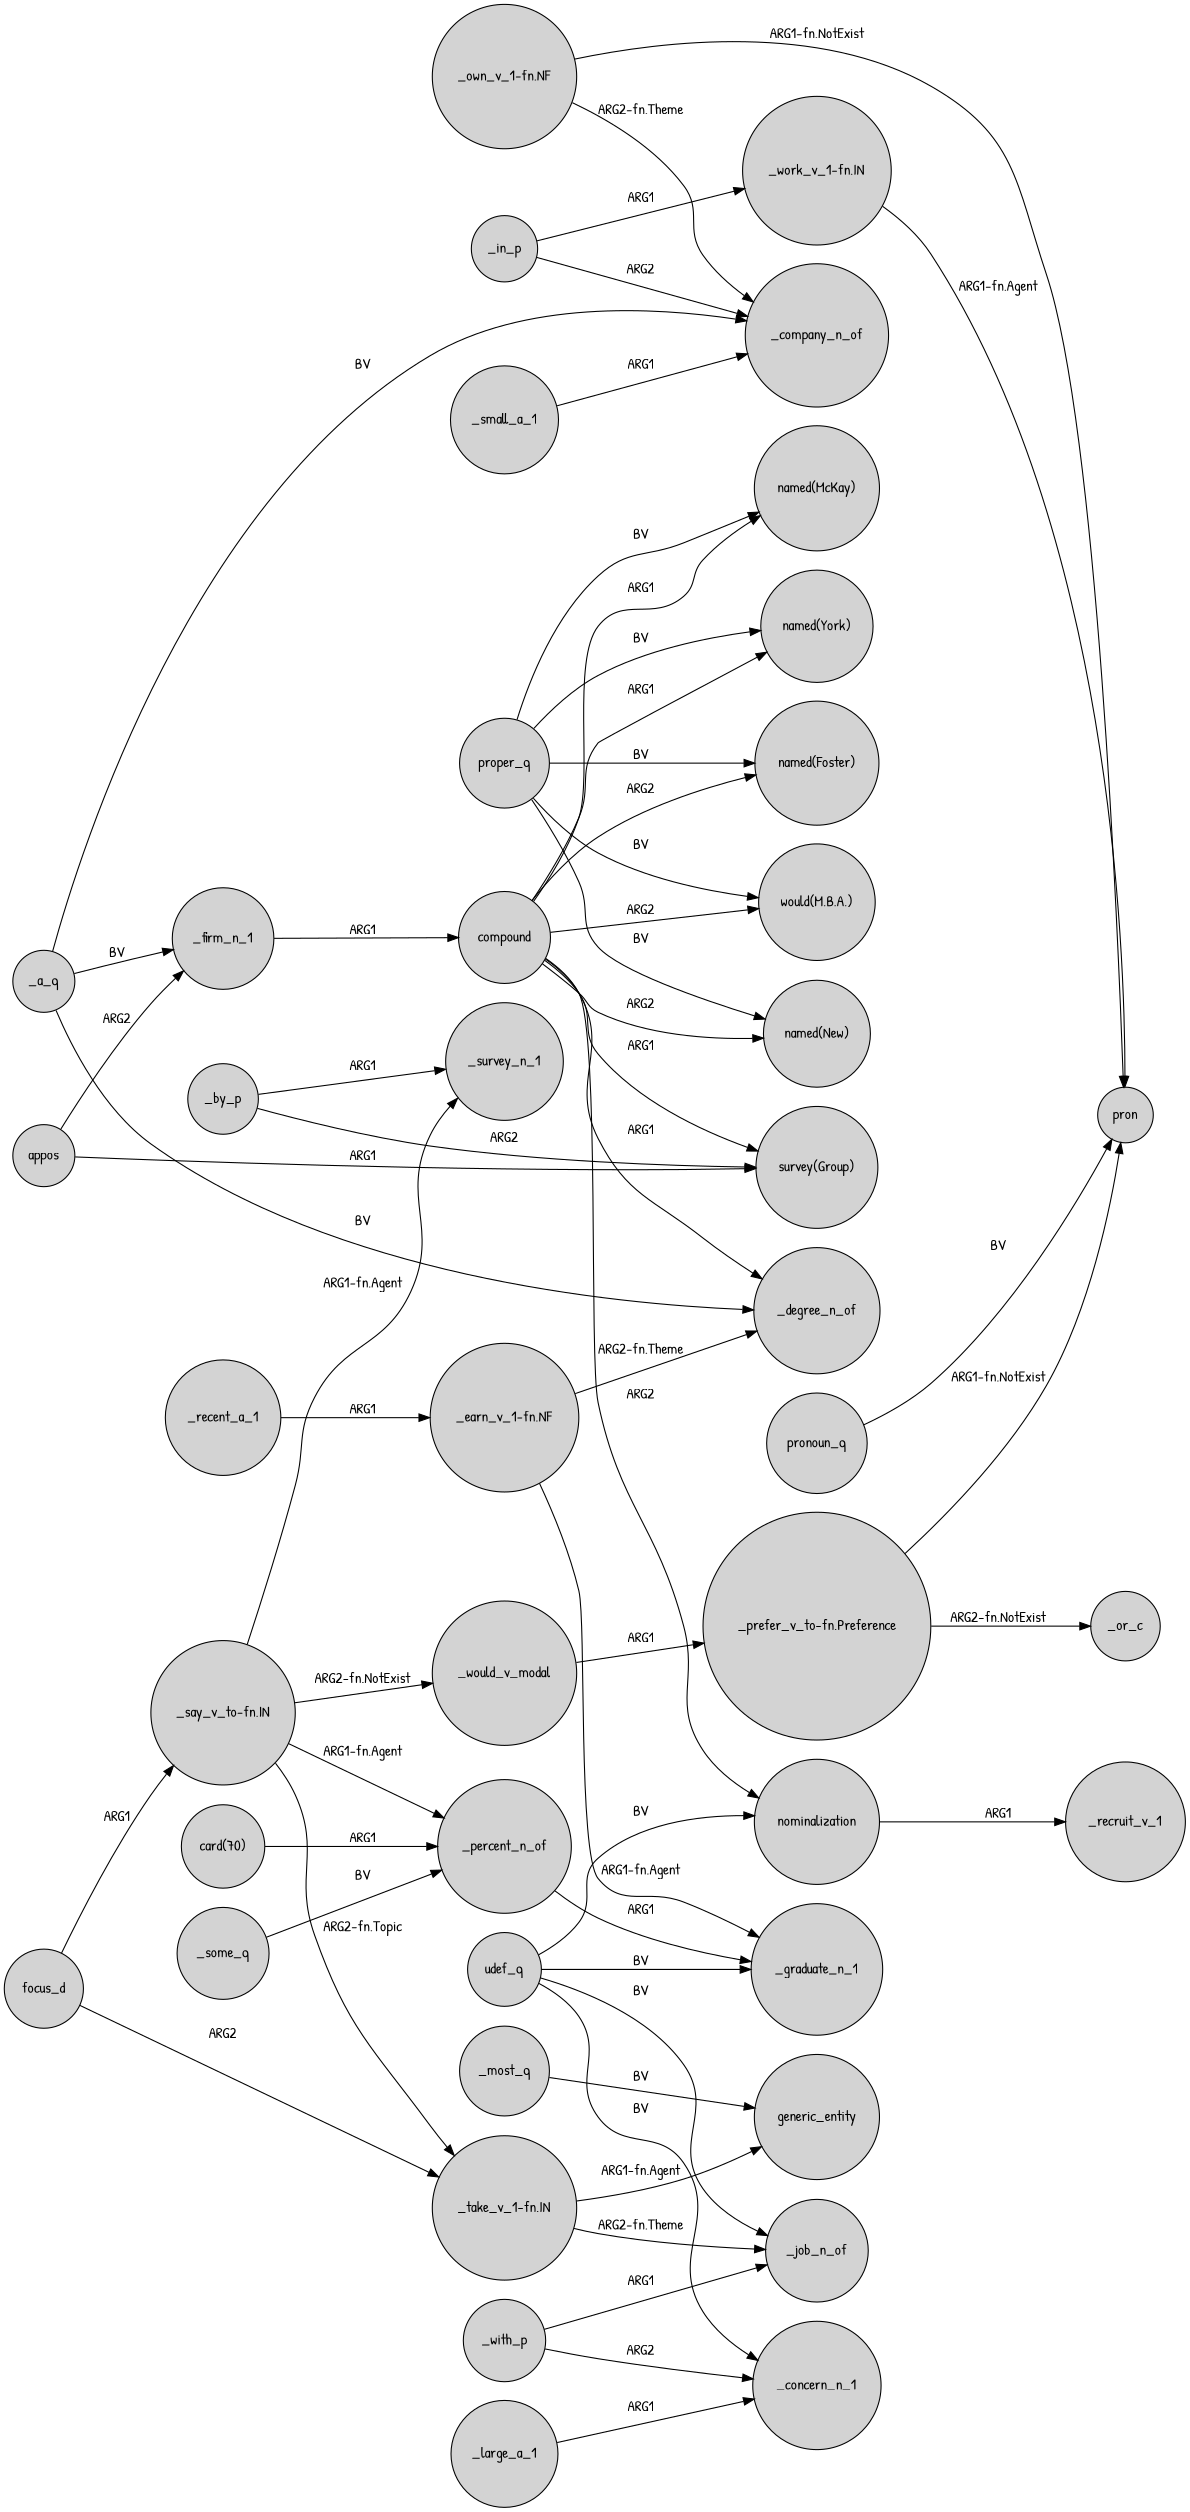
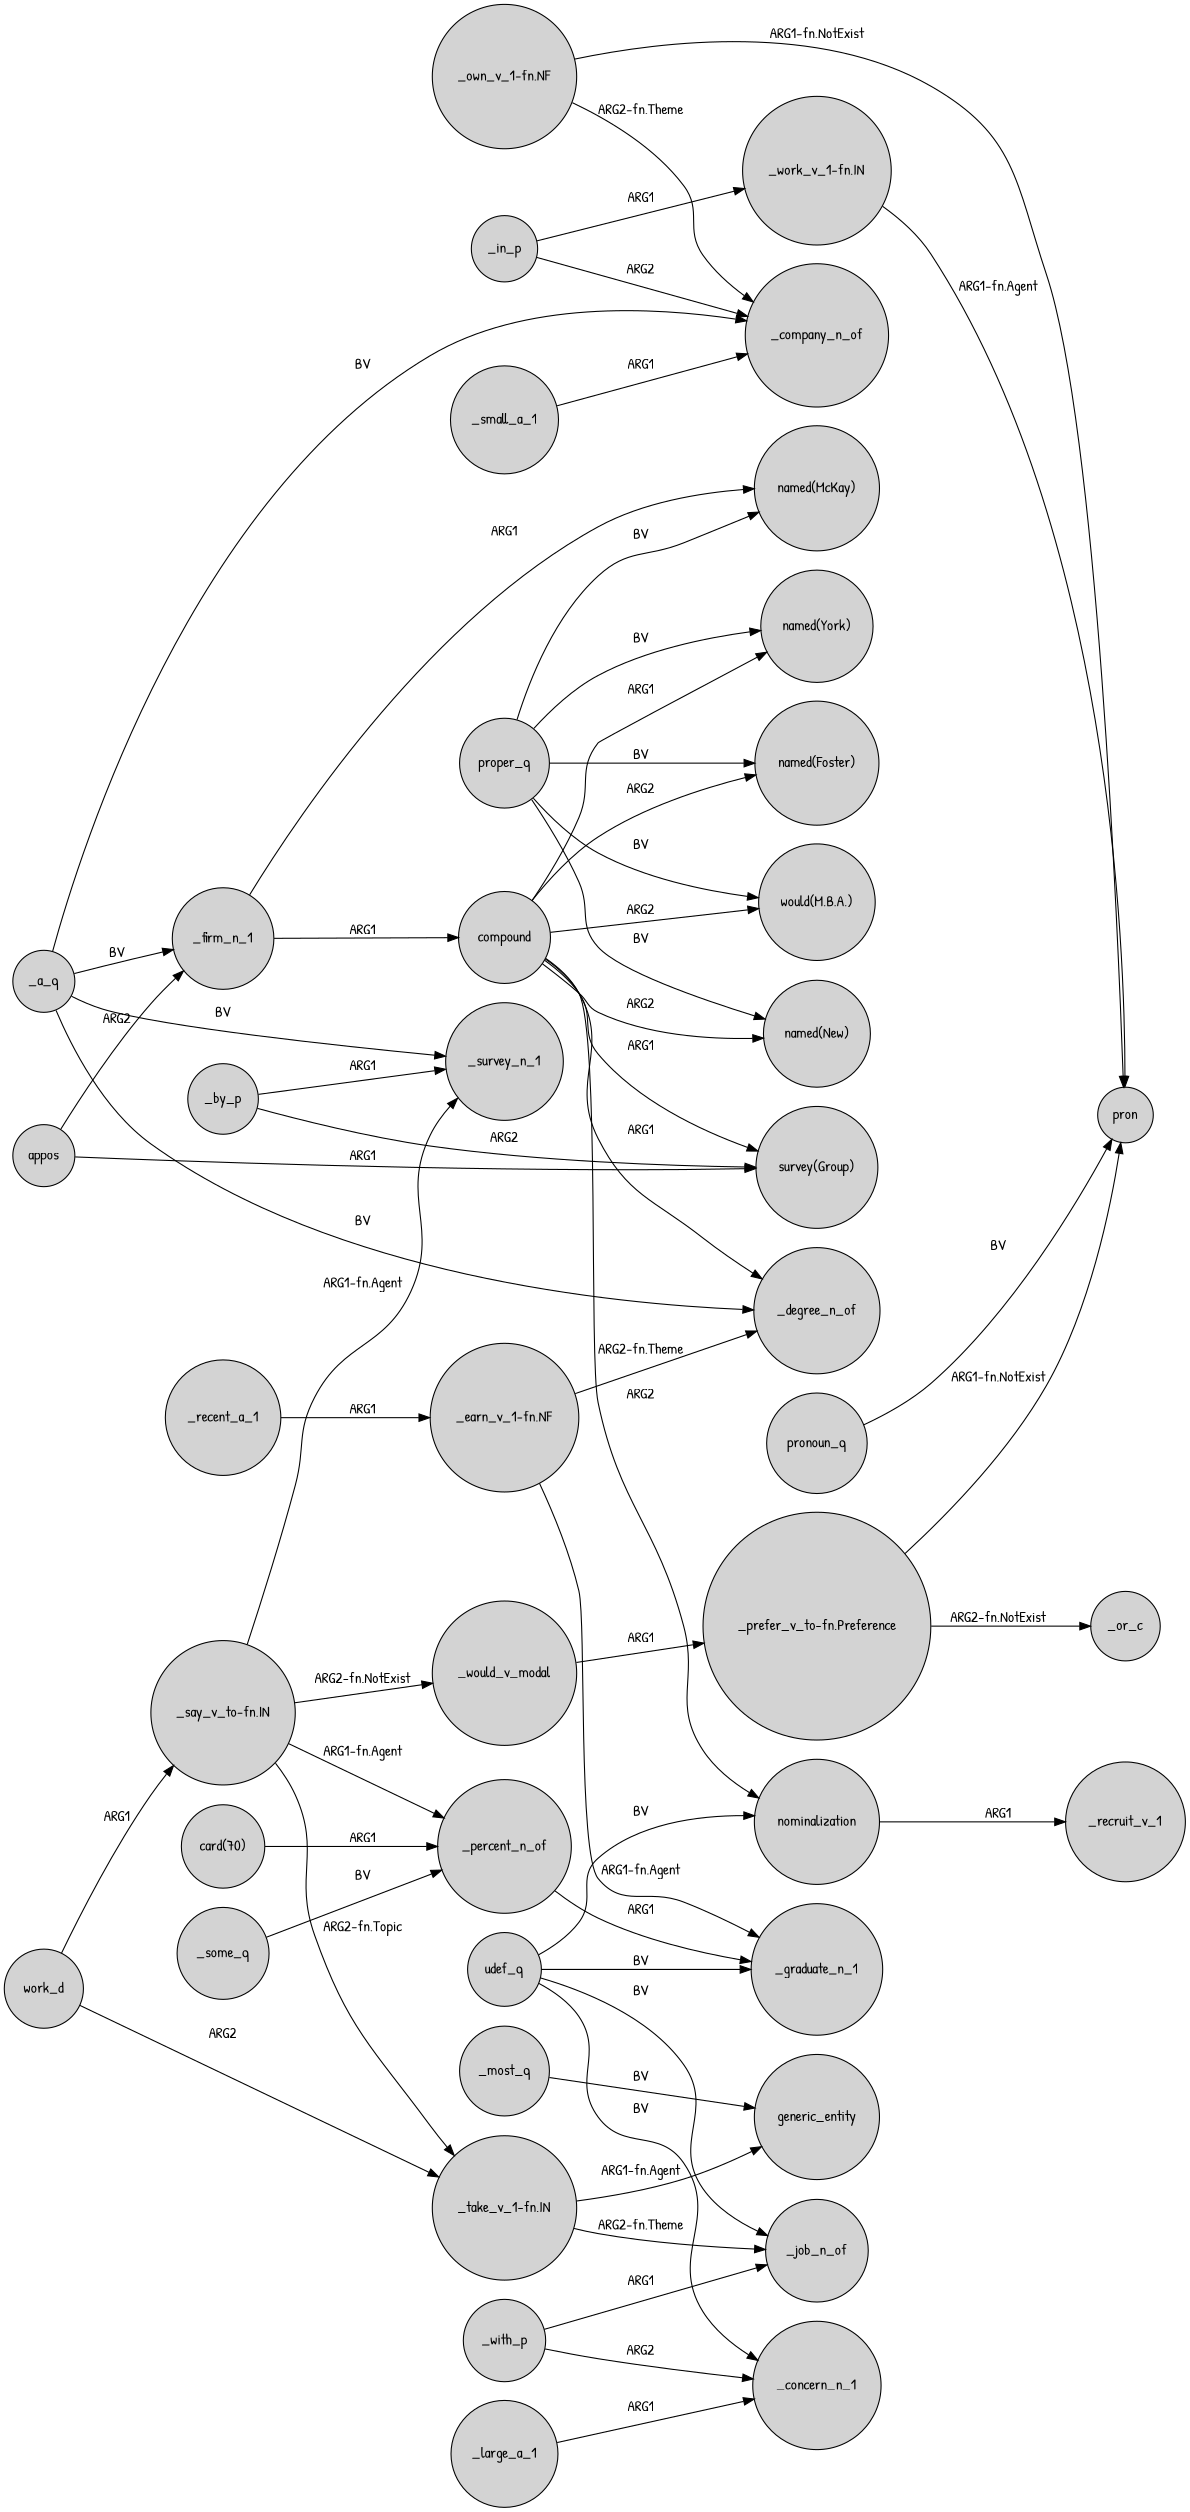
edge "compound" -> "named(McKay)": now "_firm_n_1" -> "named(McKay)"
edge "_a_q" -> "_survey_n_1": added, label "BV"
node "focus_d": label "focus_d" -> "work_d"
